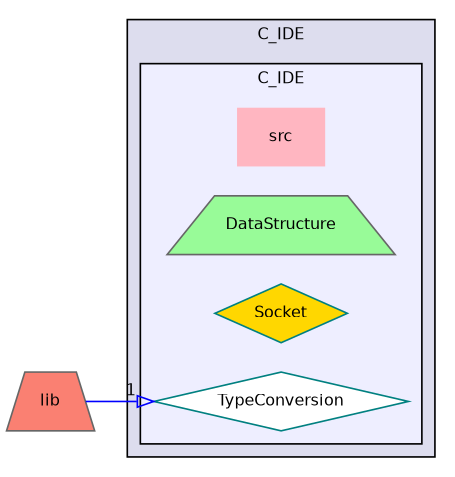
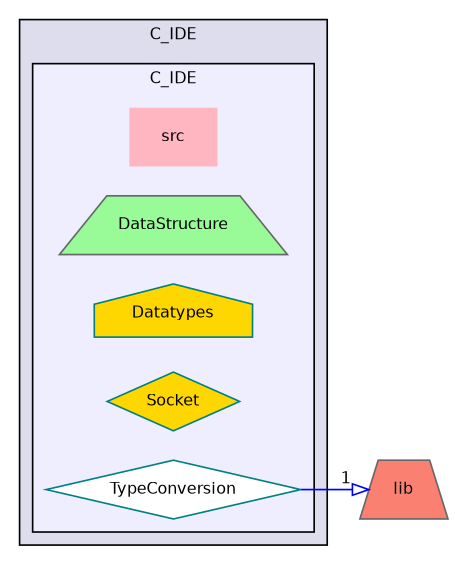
node "Datatypes": added
edge "lib" -> "TypeConversion": reversed
